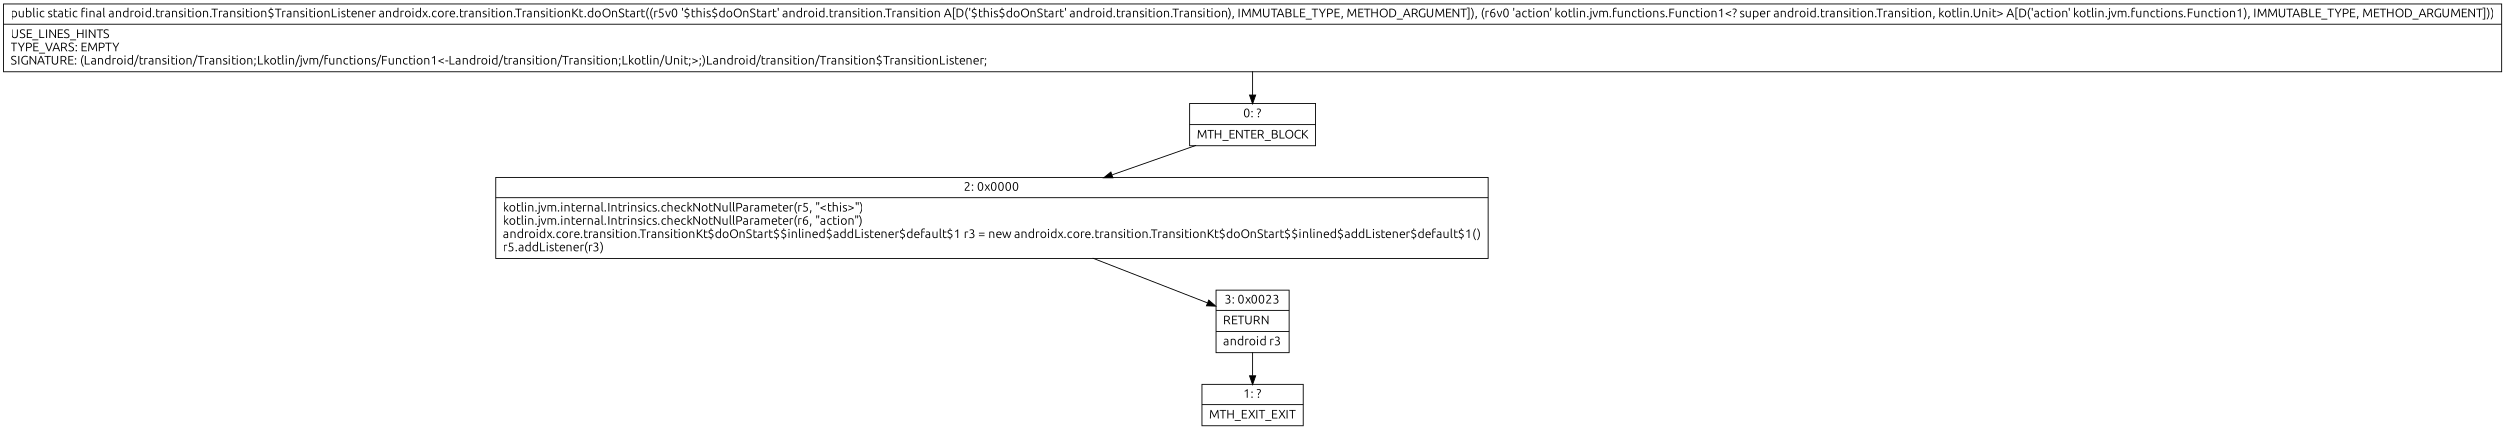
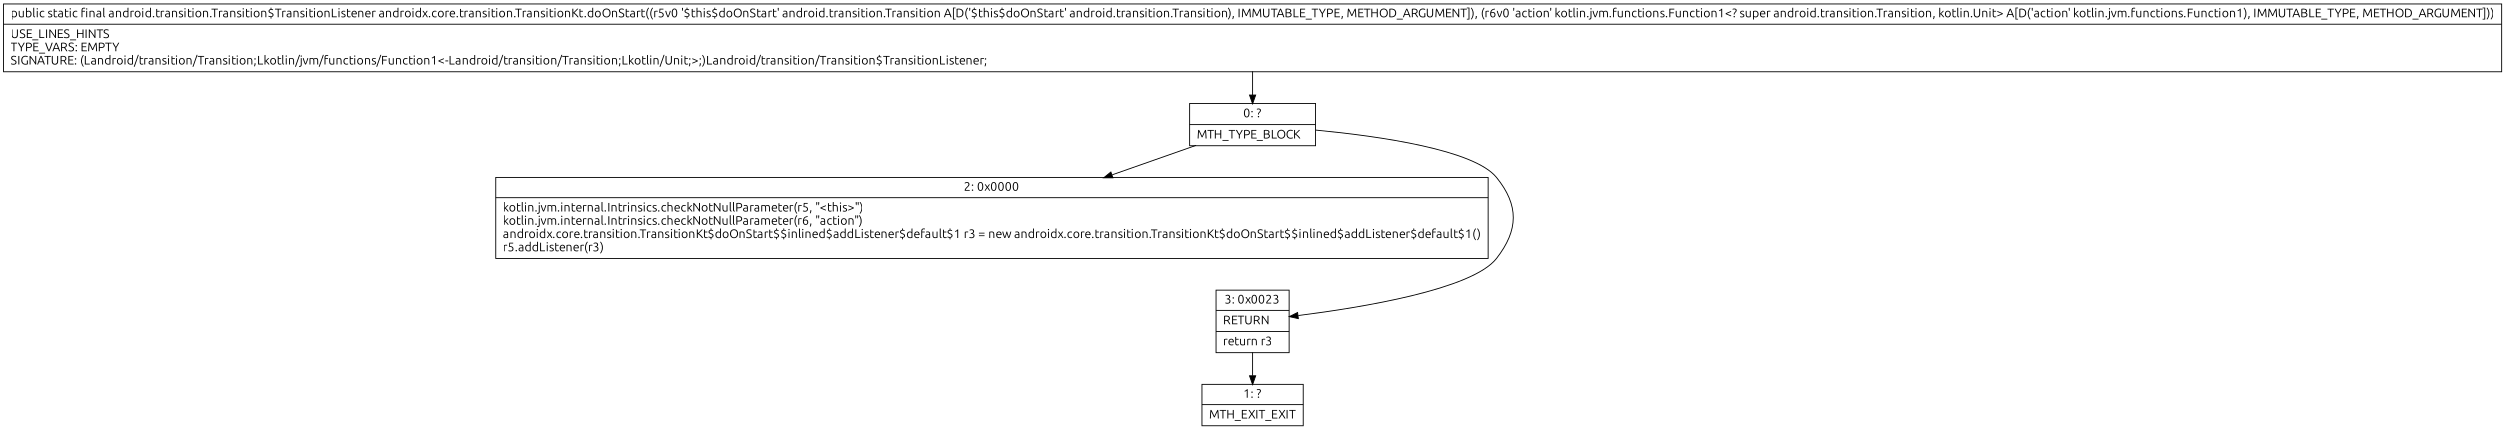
node "0: ?": text "MTH_ENTER_BLOCK" -> "MTH_TYPE_BLOCK"
edge "2: 0x0000" -> "3: 0x0023": now "0: ?" -> "3: 0x0023"
node "3: 0x0023": text "android r3" -> "return r3"
